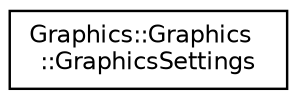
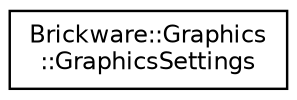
node "Graphics::Graphics ::GraphicsSettings": label "Graphics::Graphics ::GraphicsSettings" -> "Brickware::Graphics ::GraphicsSettings"
